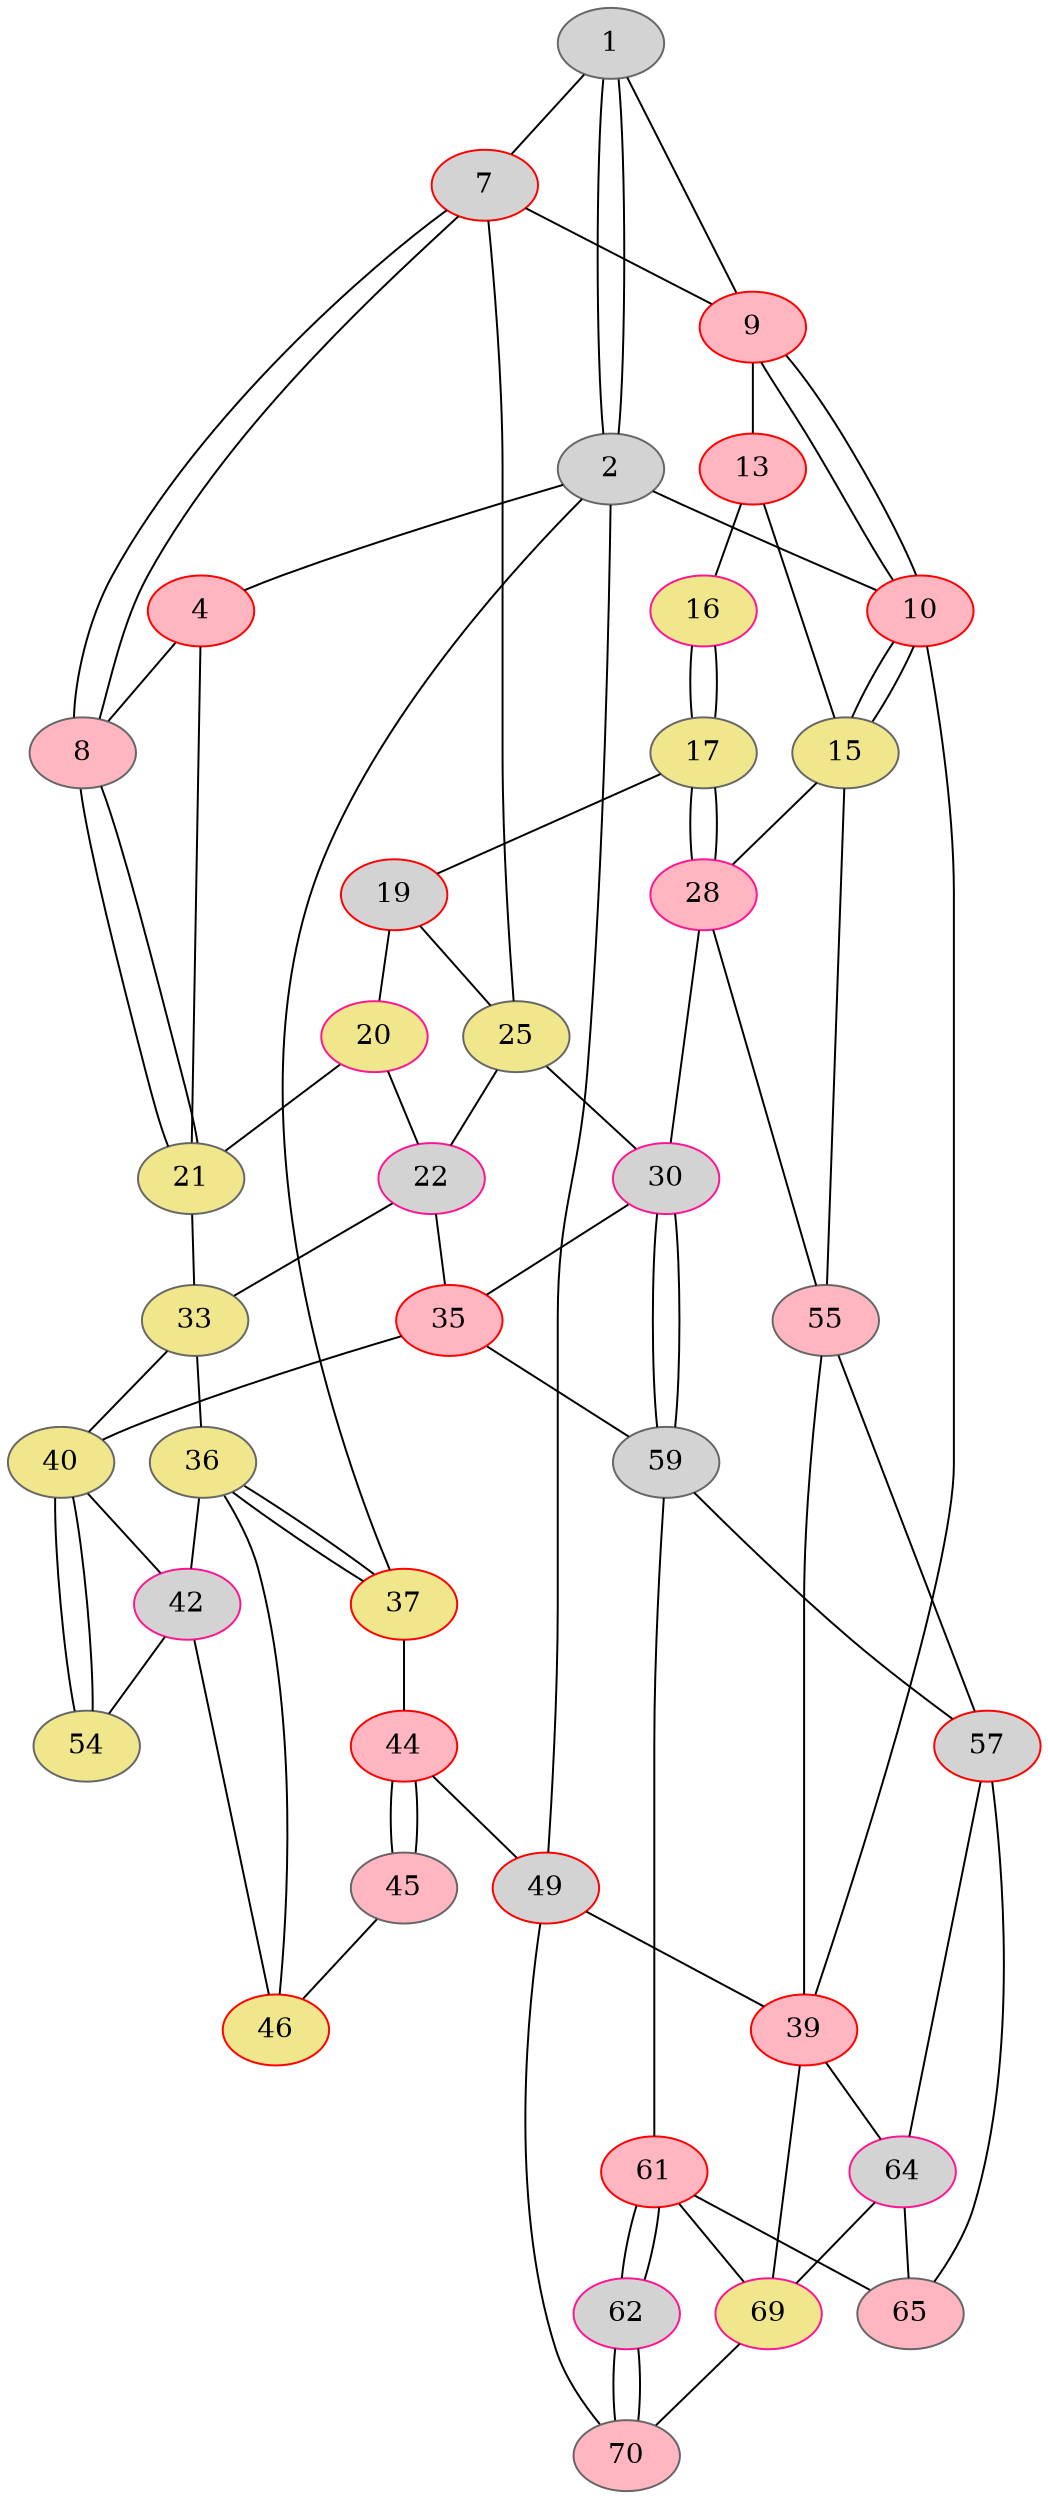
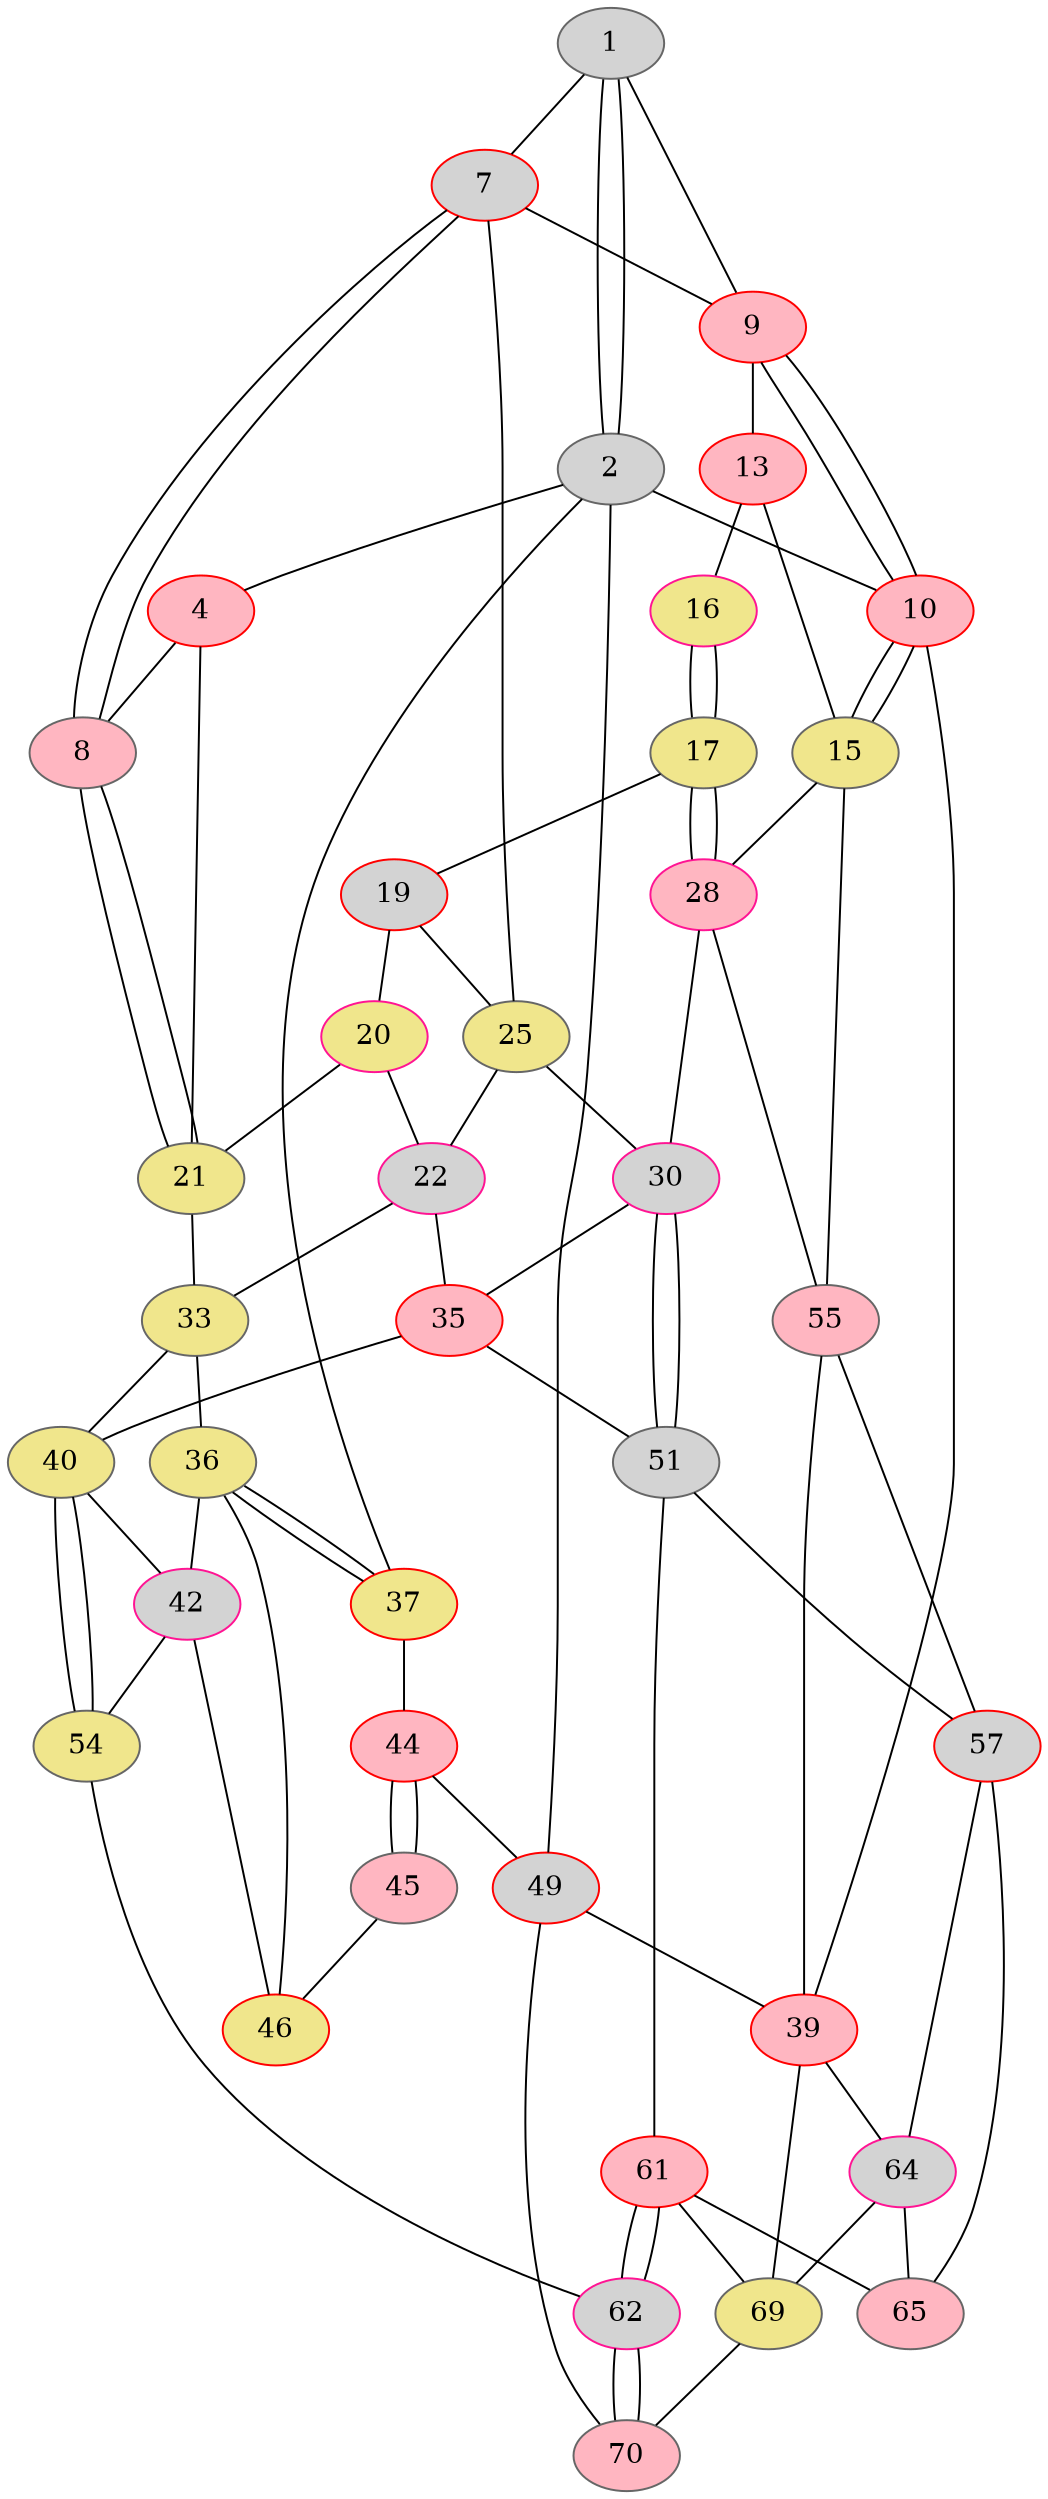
node "59": label "59" -> "51"
edge "54" -- "62": added
node "69": color deeppink -> gray40
